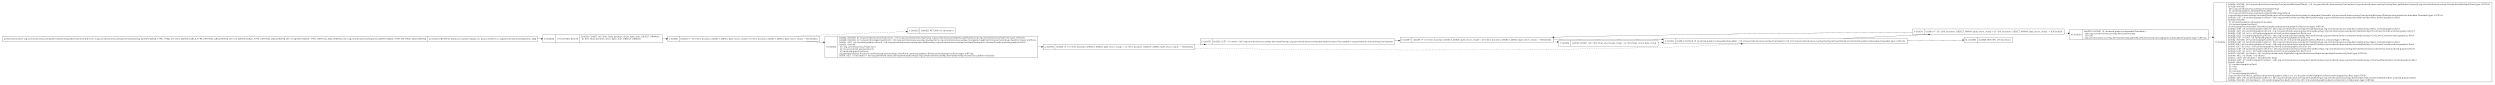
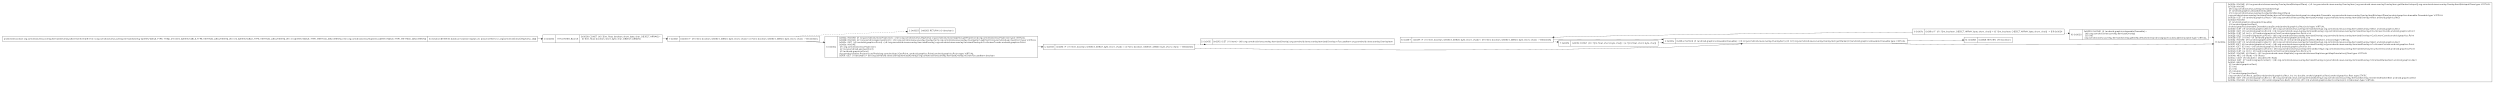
edge "8: 0x001a" -> "9: 0x001e": now "8: 0x001a" -> "11: 0x0024"
edge "5: 0x0015" -> "6: 0x0017": removed
edge "4: 0x0013" -> "8: 0x001a": style dashed -> solid
